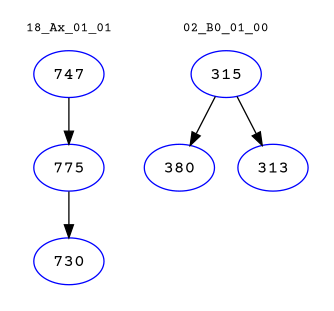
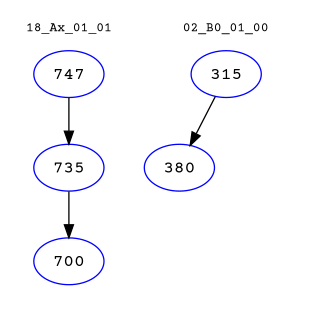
node "775": label "775" -> "735"
node "313": removed
node "730": label "730" -> "700"
